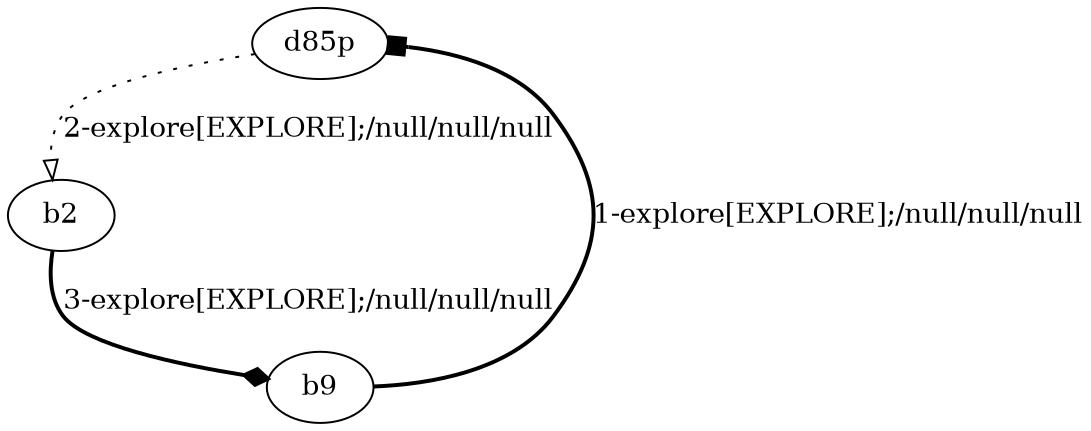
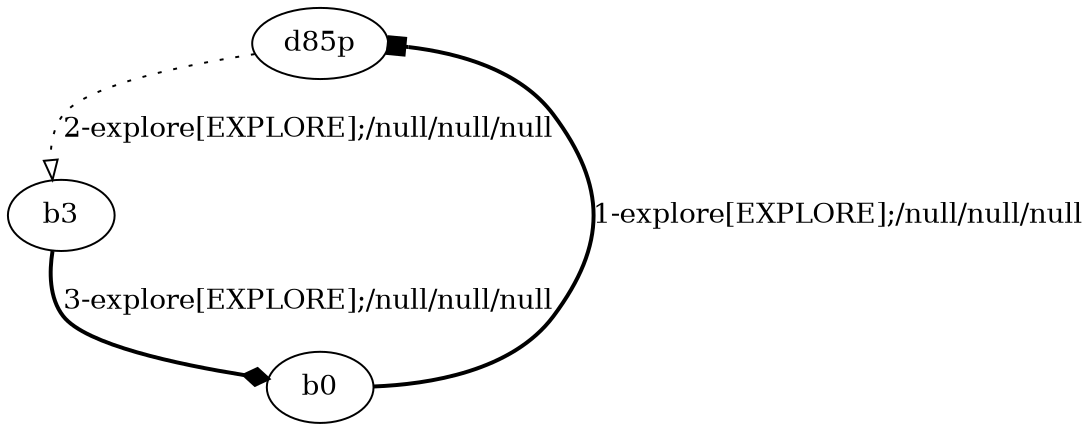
node "b2": label "b2" -> "b3"
node "b9": label "b9" -> "b0"
